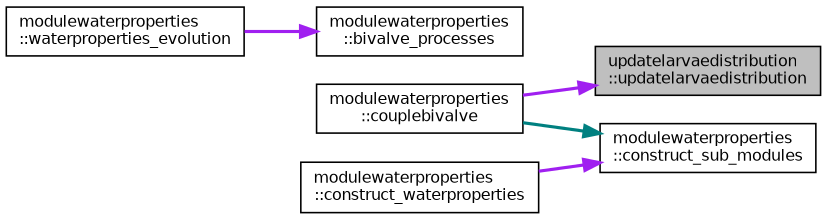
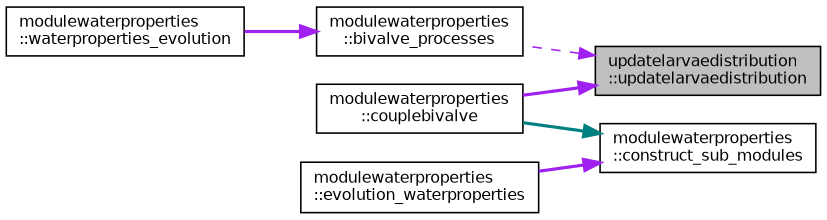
edge "modulewaterproperties ::bivalve_processes" -> "updatelarvaedistribution ::updatelarvaedistribution": added
node "modulewaterproperties ::construct_waterproperties": label "modulewaterproperties ::construct_waterproperties" -> "modulewaterproperties ::evolution_waterproperties"
